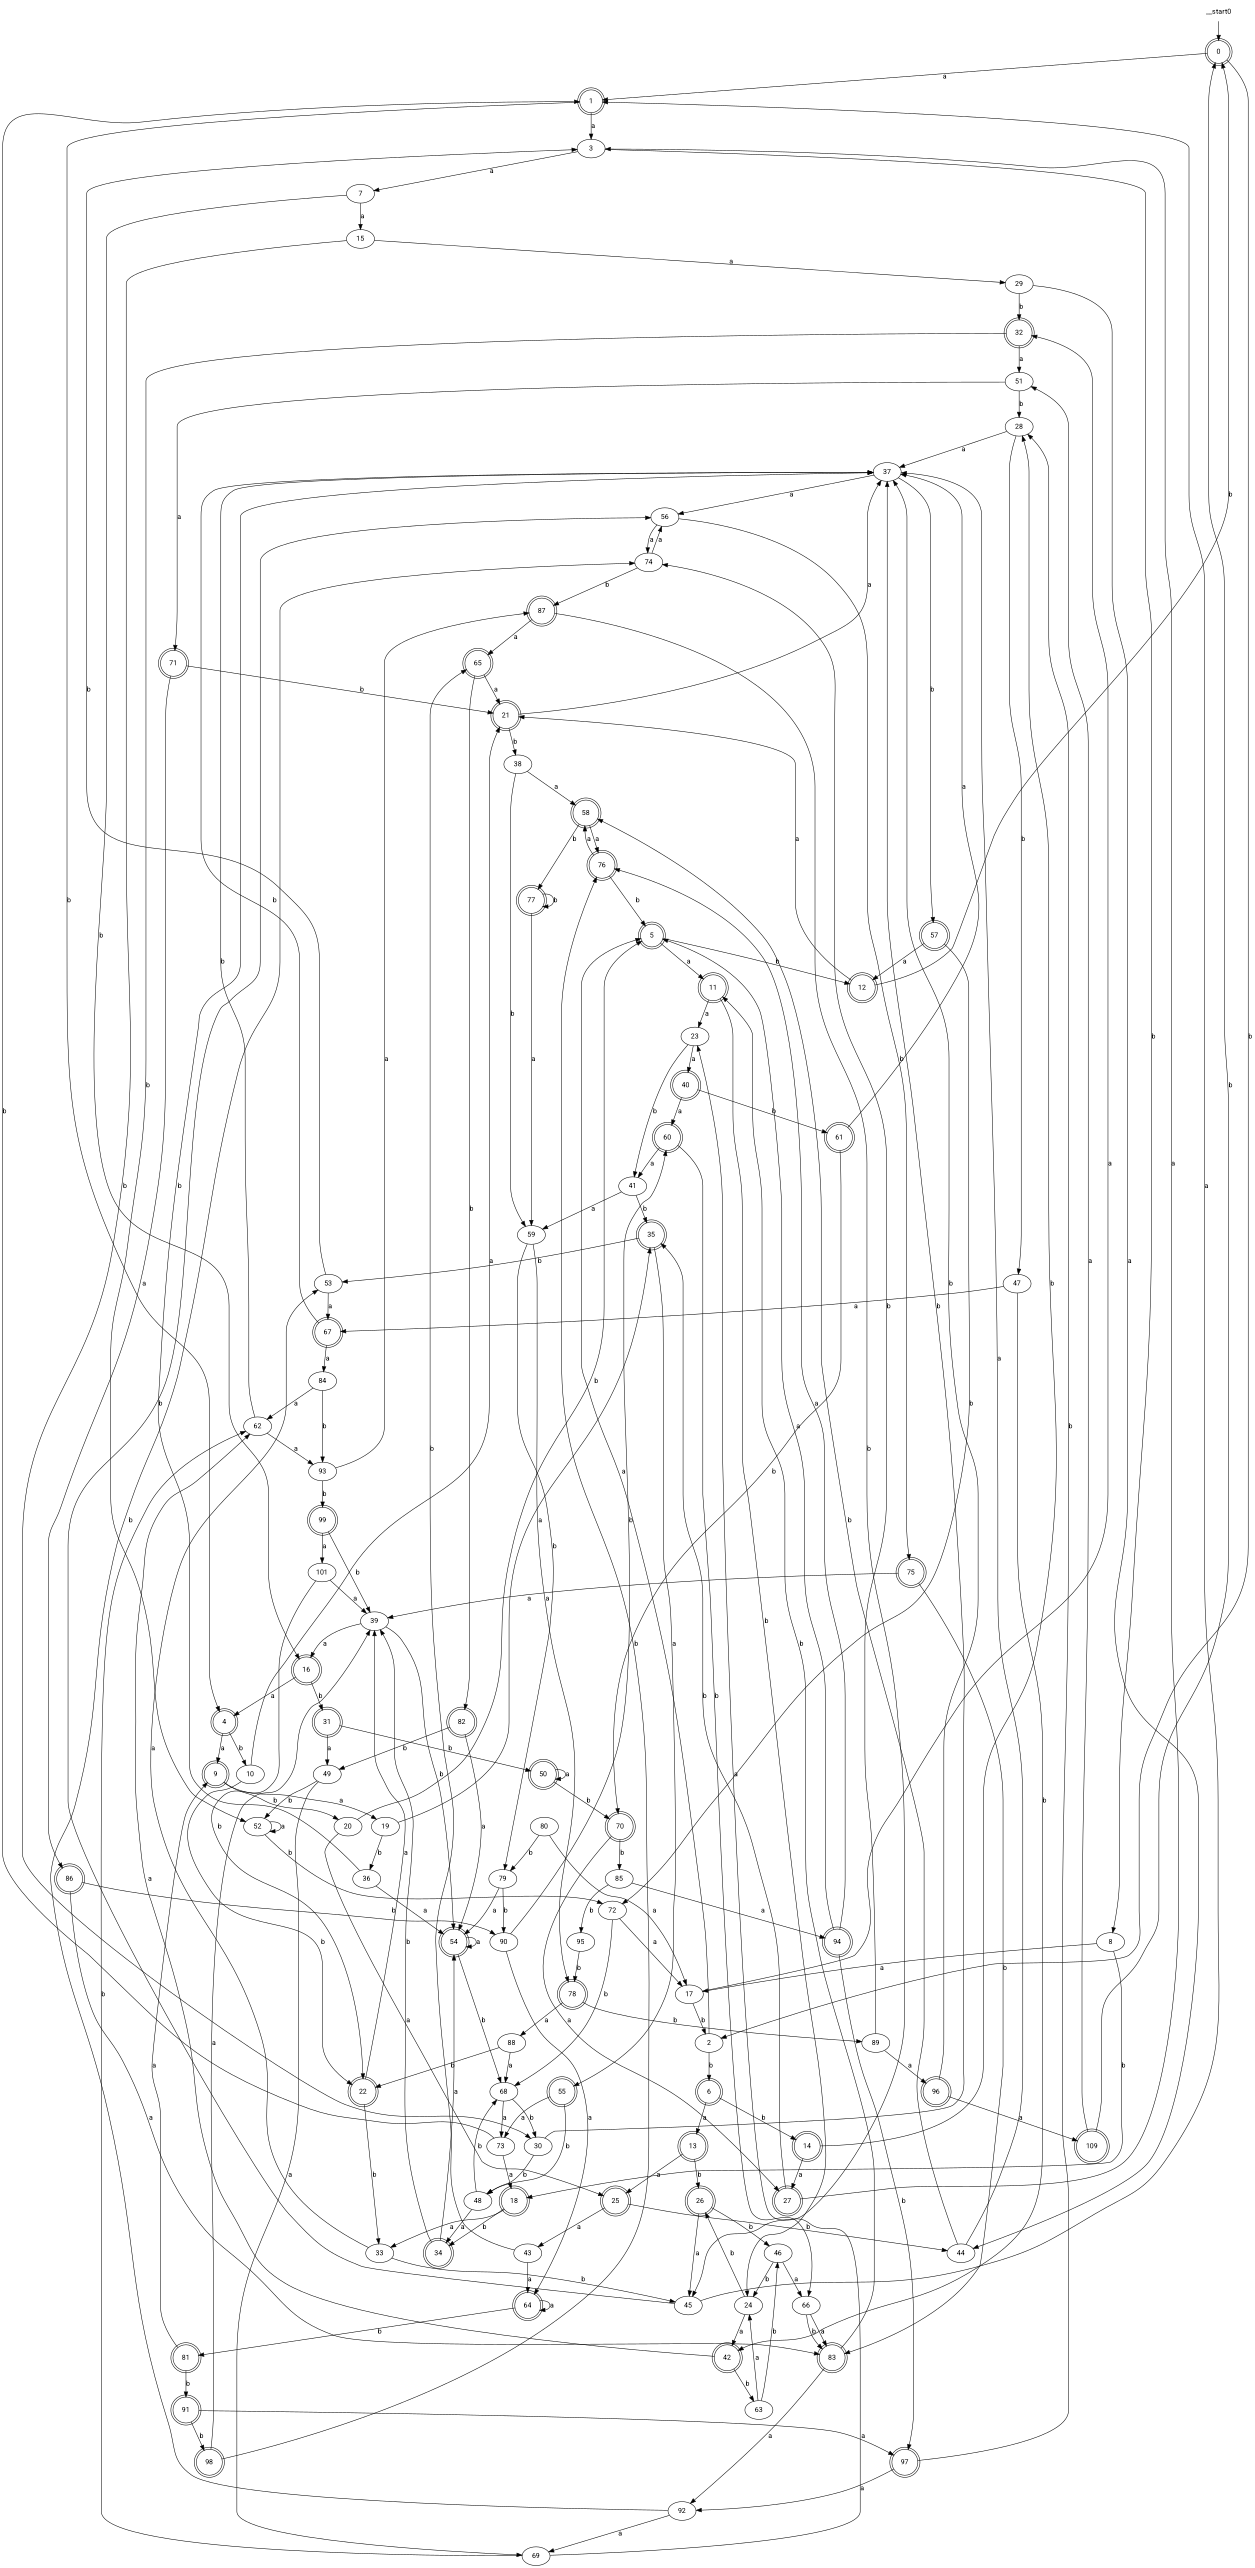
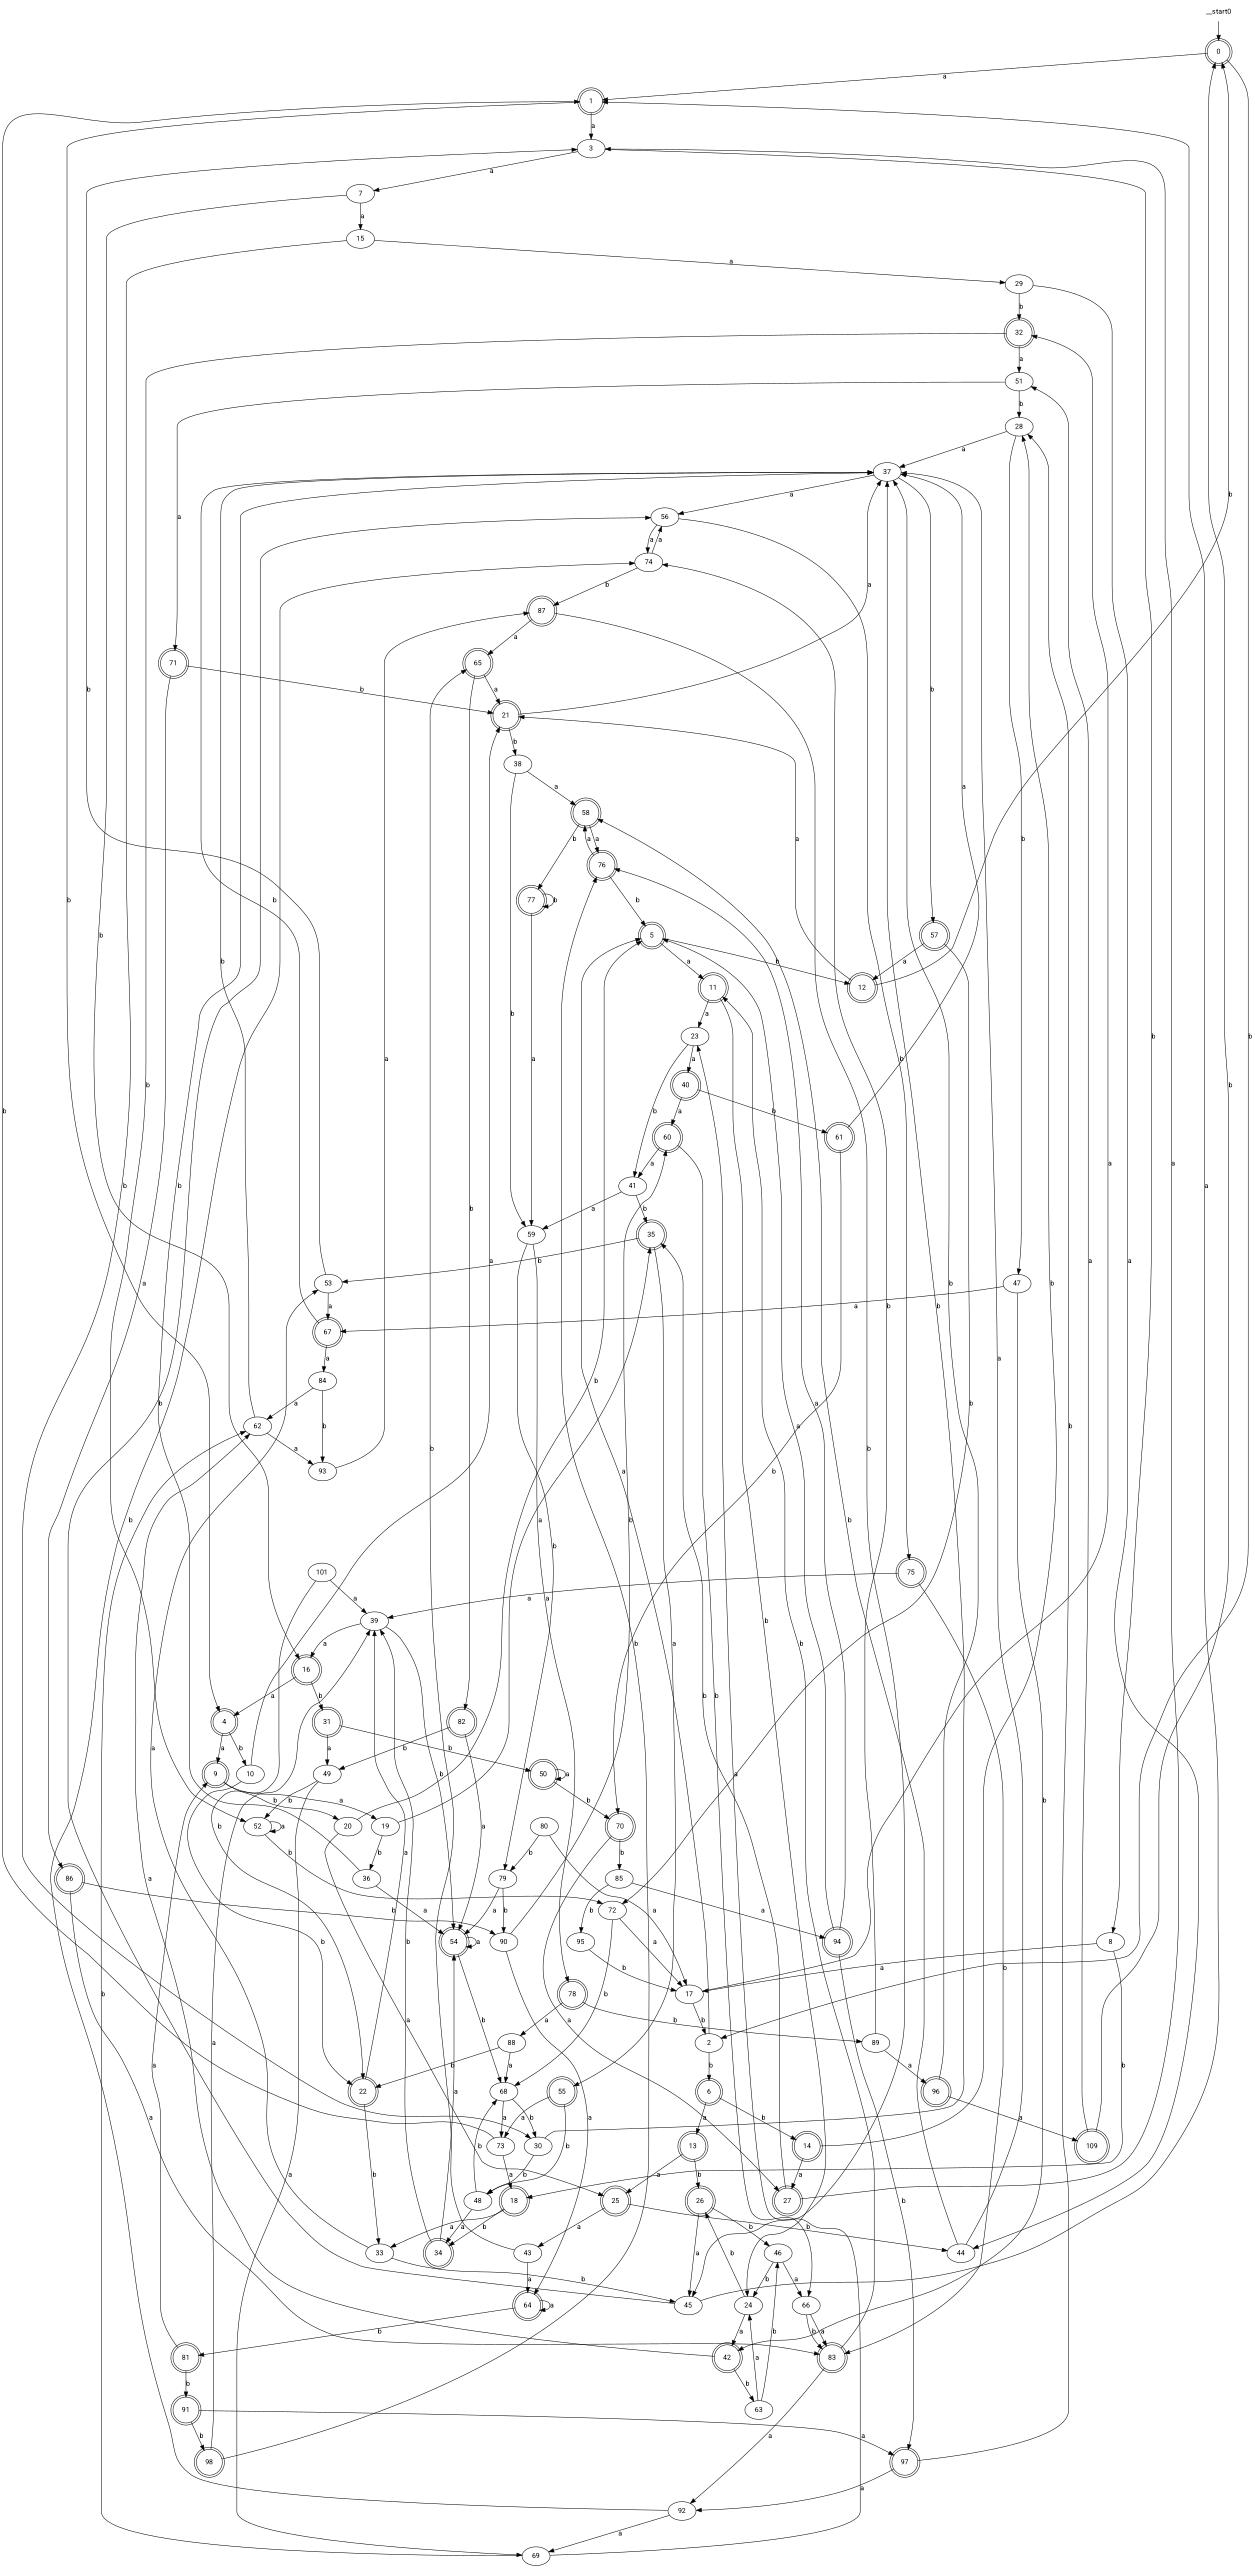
node "99": removed
edge "95" -> "78": now "95" -> "17"
